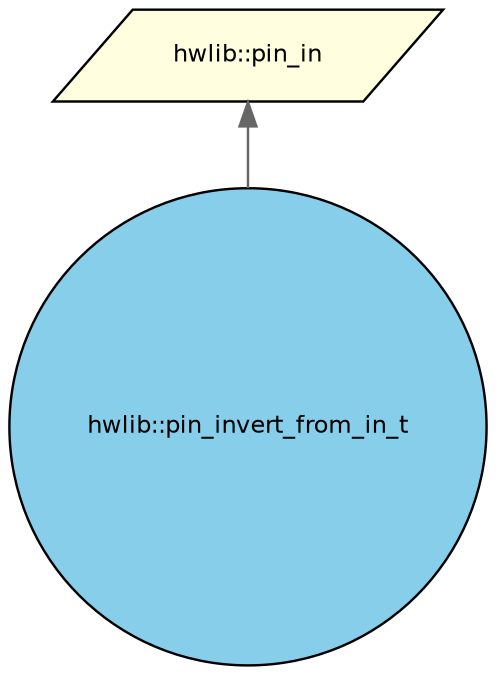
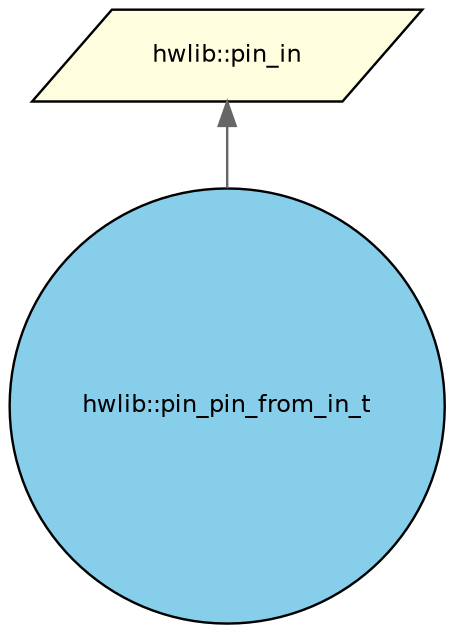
node "hwlib::pin_invert_from_in_t": label "hwlib::pin_invert_from_in_t" -> "hwlib::pin_pin_from_in_t"
